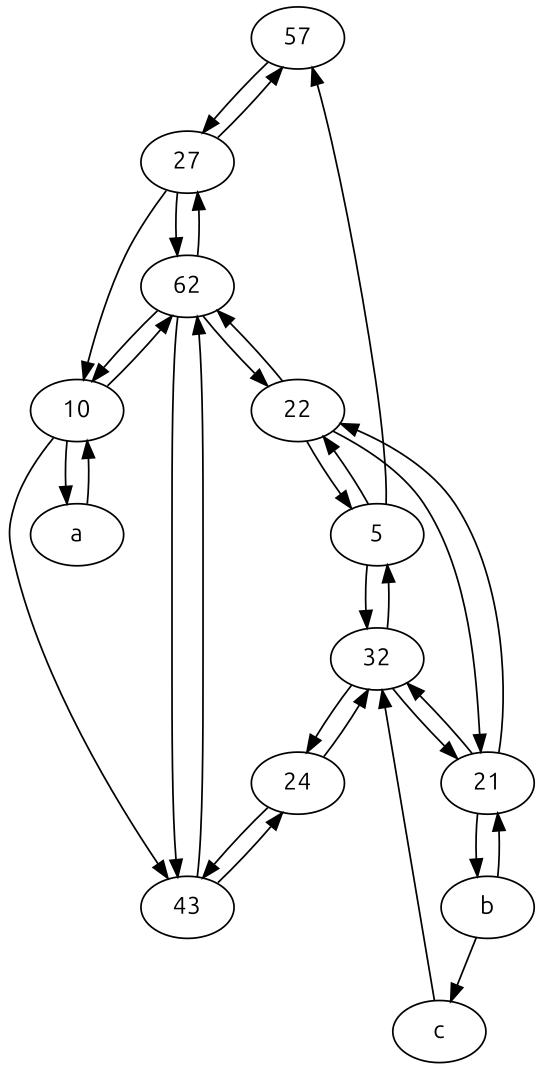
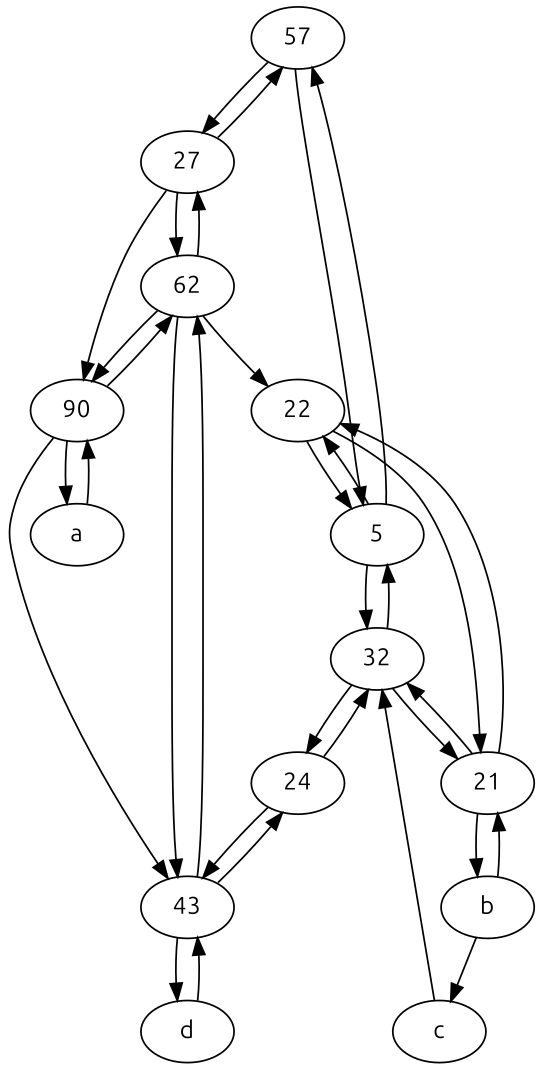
edge "57" -> "5": added
edge "22" -> "62": removed
node "10": label "10" -> "90"
node "d": added
